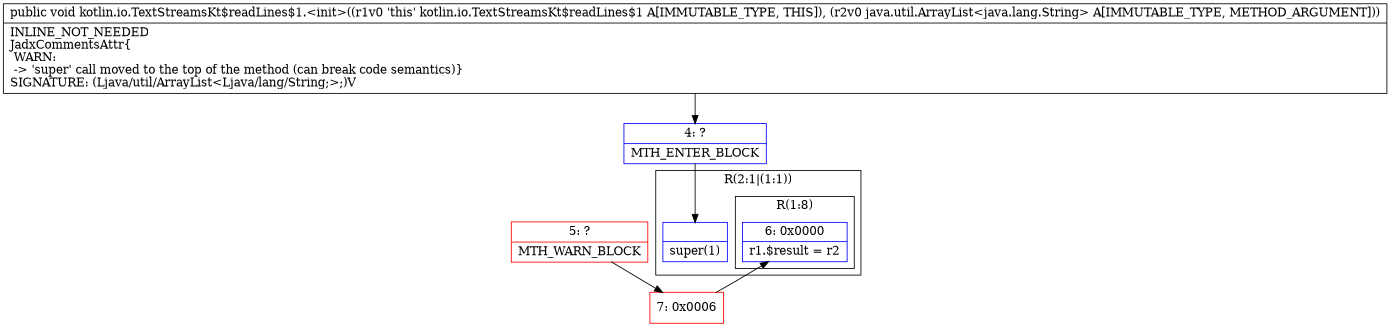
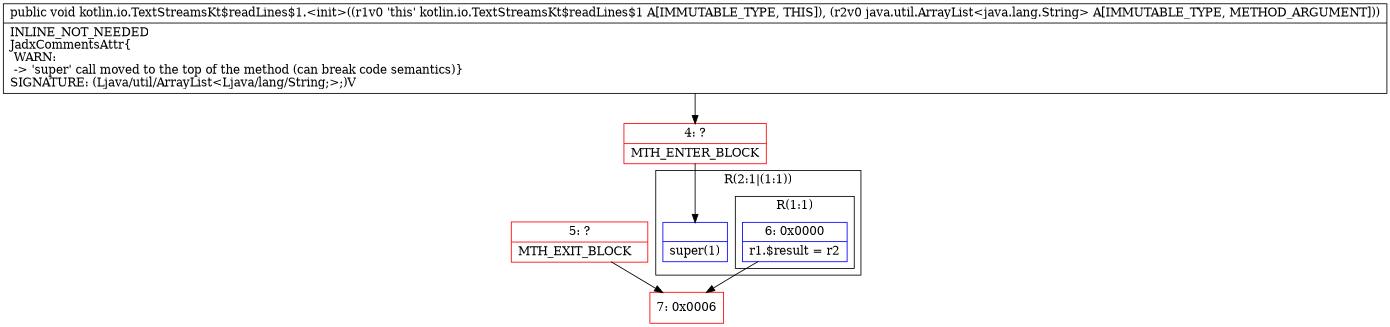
node "4: ?": color blue -> red
cluster "R(1:8)": label "R(1:8)" -> "R(1:1)"
node "5: ?": text "MTH_WARN_BLOCK" -> "MTH_EXIT_BLOCK"
edge "7: 0x0006" -> "6: 0x0000": reversed
